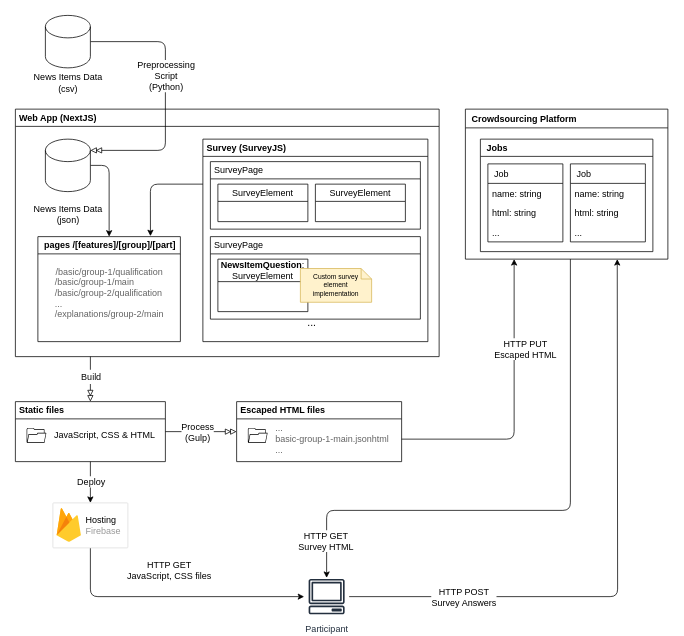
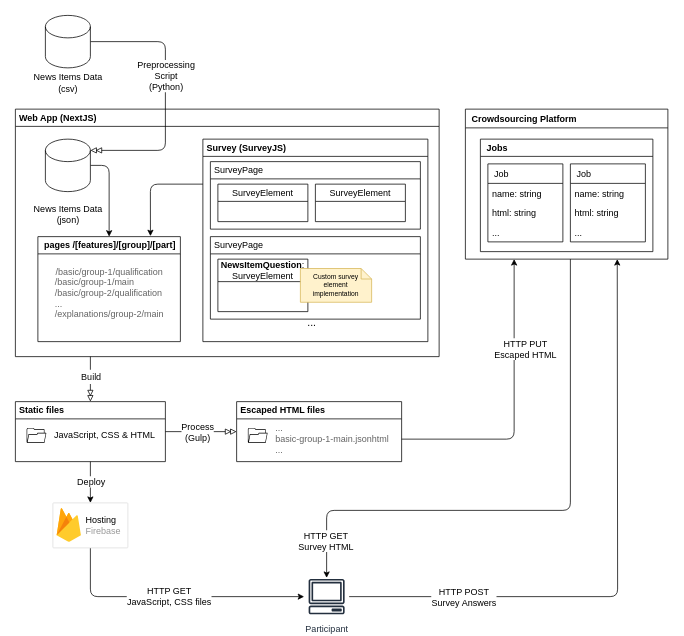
node "HTTP GET JavaScript, CSS files": moved (169, 570) -> (169, 597)
